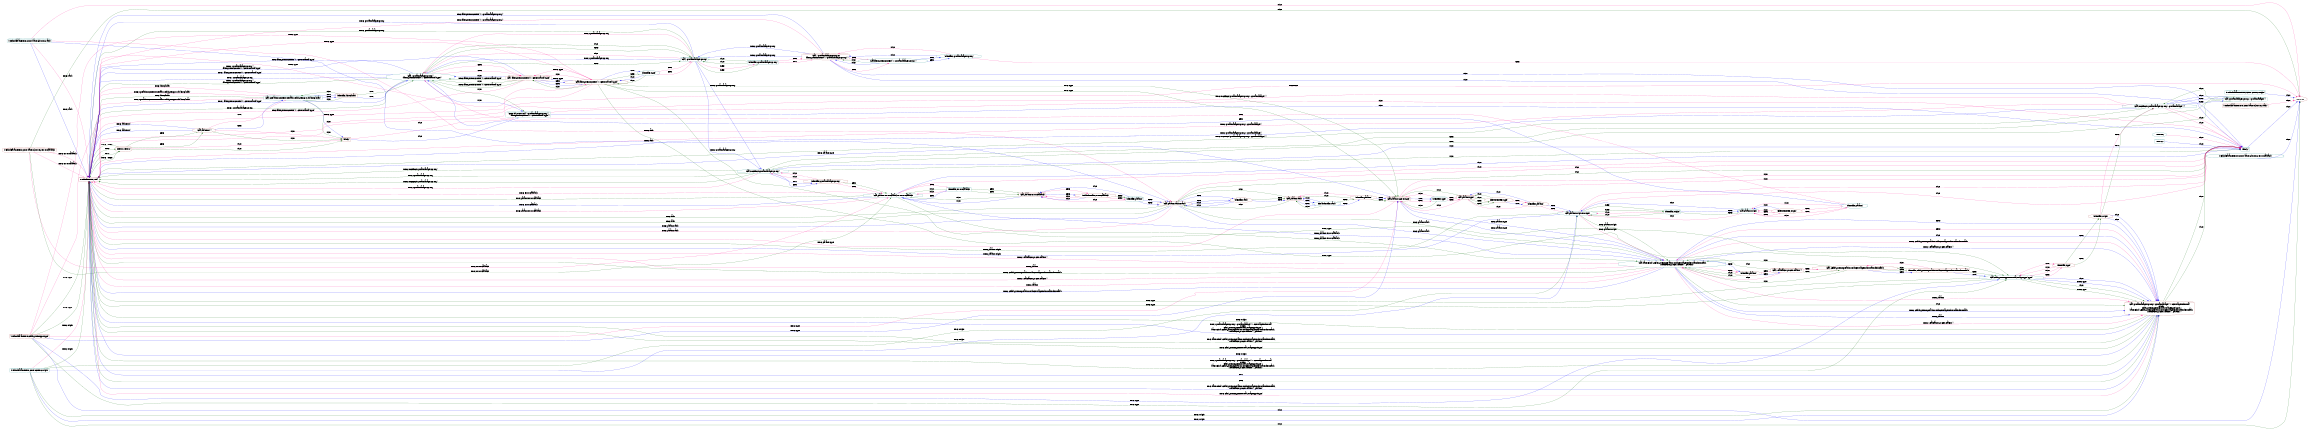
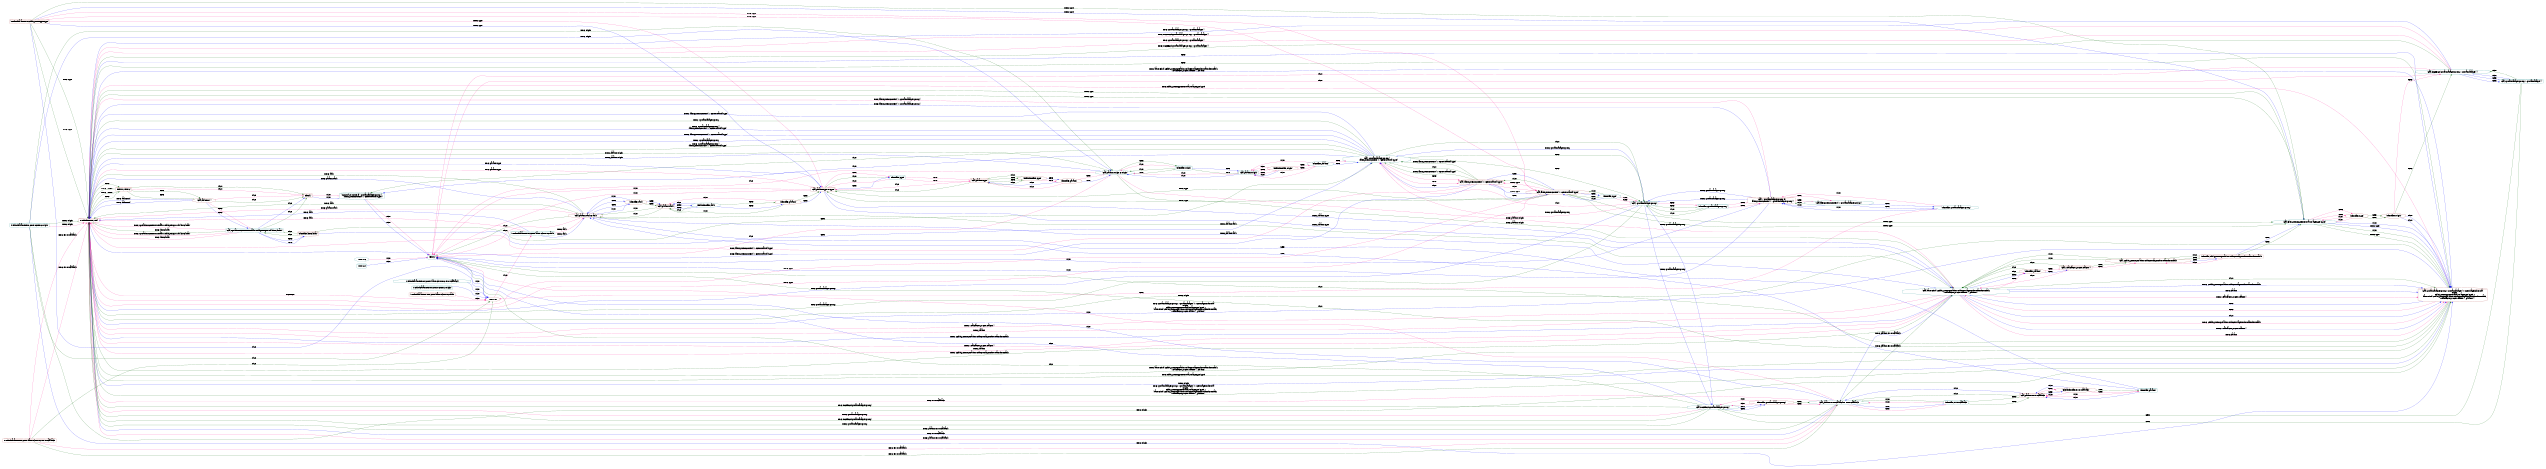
edge "(MethodParameterIn,const base::Closure& task)" -> "1000100": reversed
